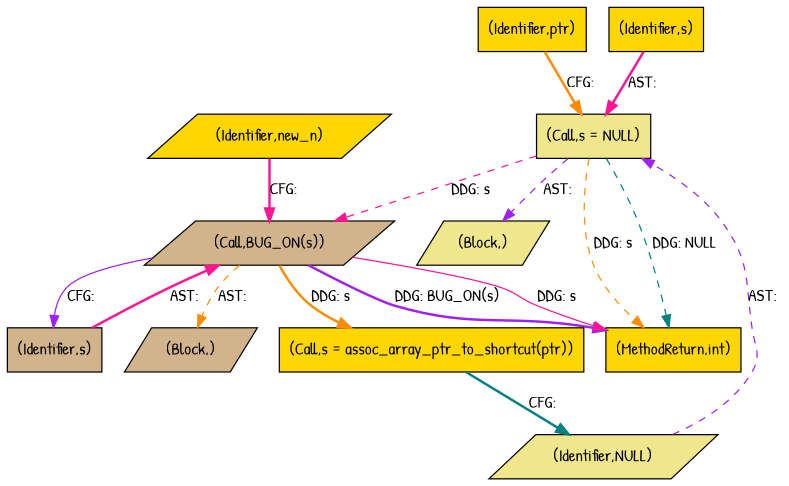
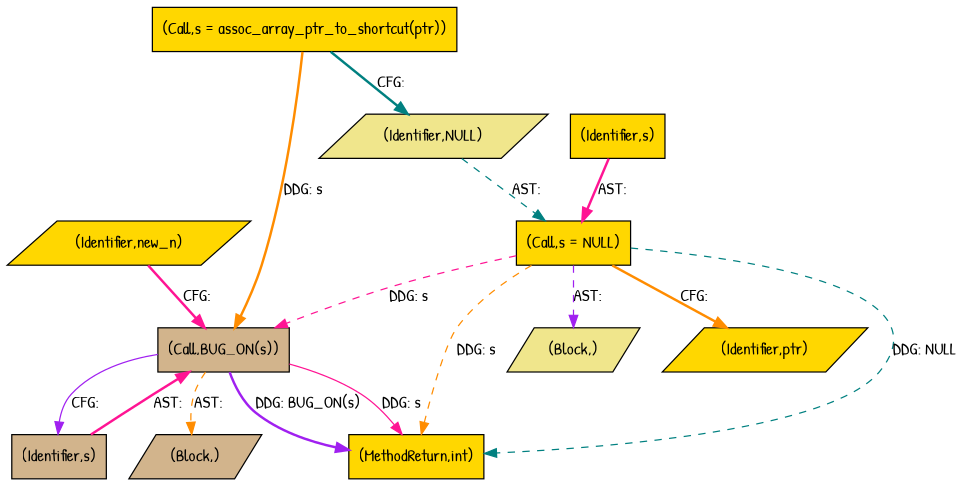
node "(Identifier,ptr)": shape box -> parallelogram
edge "(Identifier,ptr)" -> "(Call,s = NULL)": reversed
node "(Call,s = NULL)": fillcolor khaki -> gold
node "(Call,BUG_ON(s))": shape parallelogram -> box
edge "(Call,BUG_ON(s))" -> "(Call,s = assoc_array_ptr_to_shortcut(ptr))": reversed
edge "(Identifier,NULL)" -> "(Call,s = NULL)": color purple -> teal
